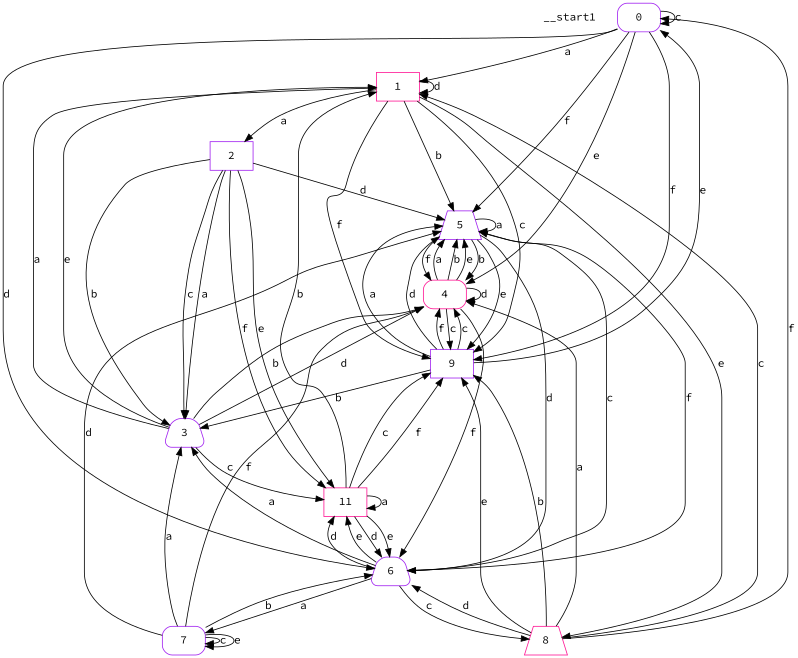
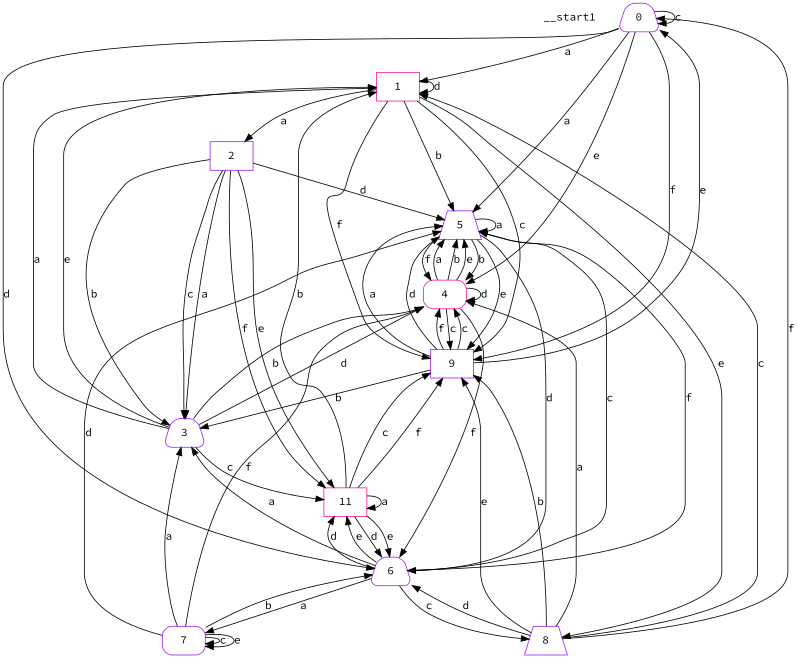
node "0": shape box -> trapezium
edge "0" -> "5": label "f" -> "a"
node "8": color deeppink -> purple
